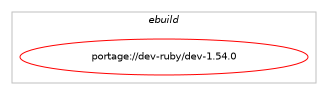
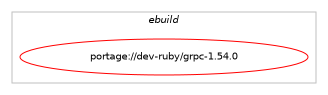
node "portage://dev-ruby/dev-1.54.0": label "portage://dev-ruby/dev-1.54.0" -> "portage://dev-ruby/grpc-1.54.0"
